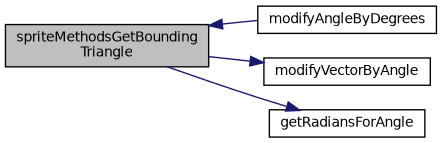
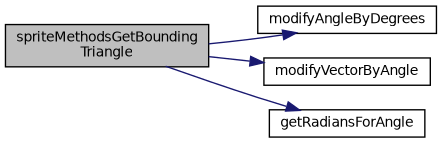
edge "modifyAngleByDegrees" -> "spriteMethodsGetBounding Triangle": reversed
